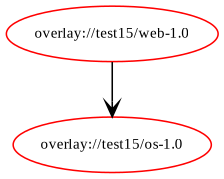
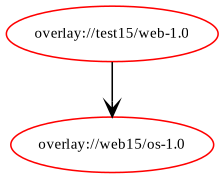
node "overlay://test15/os-1.0": label "overlay://test15/os-1.0" -> "overlay://web15/os-1.0"
